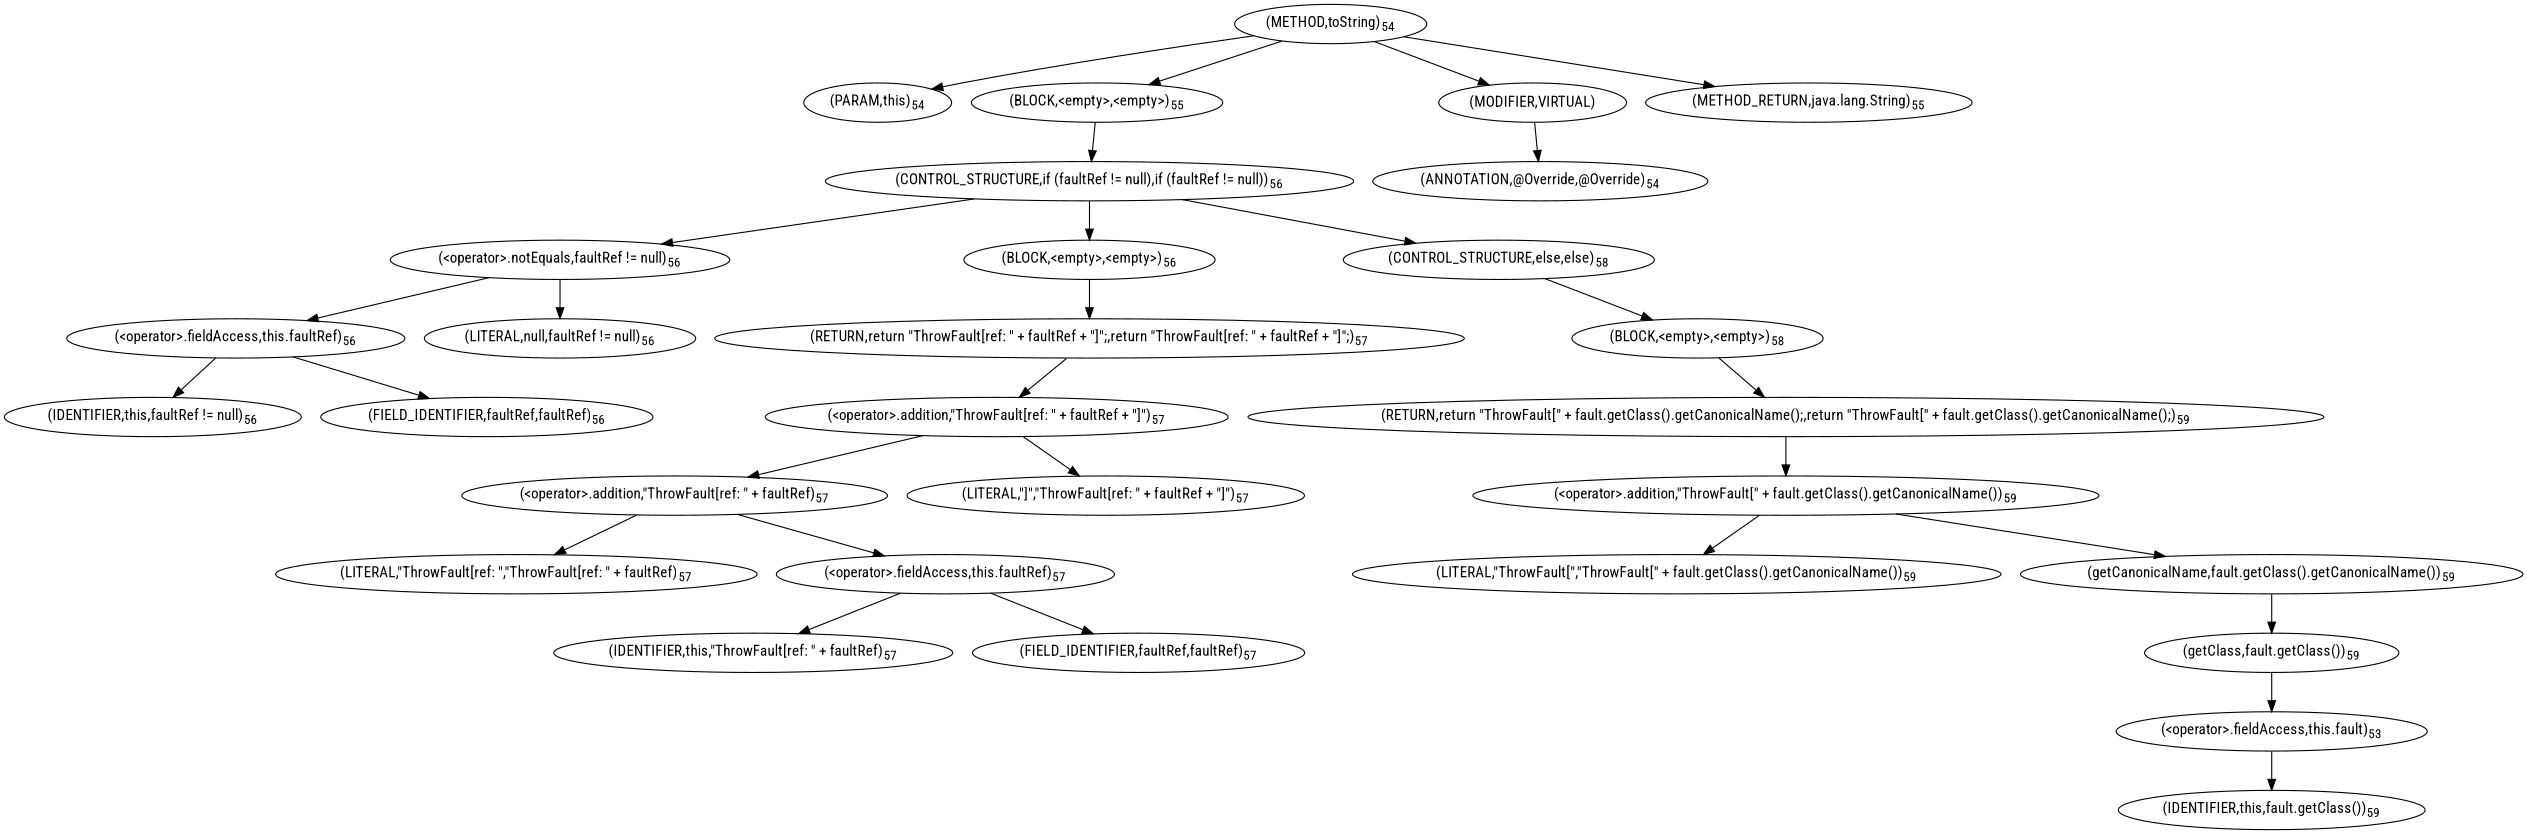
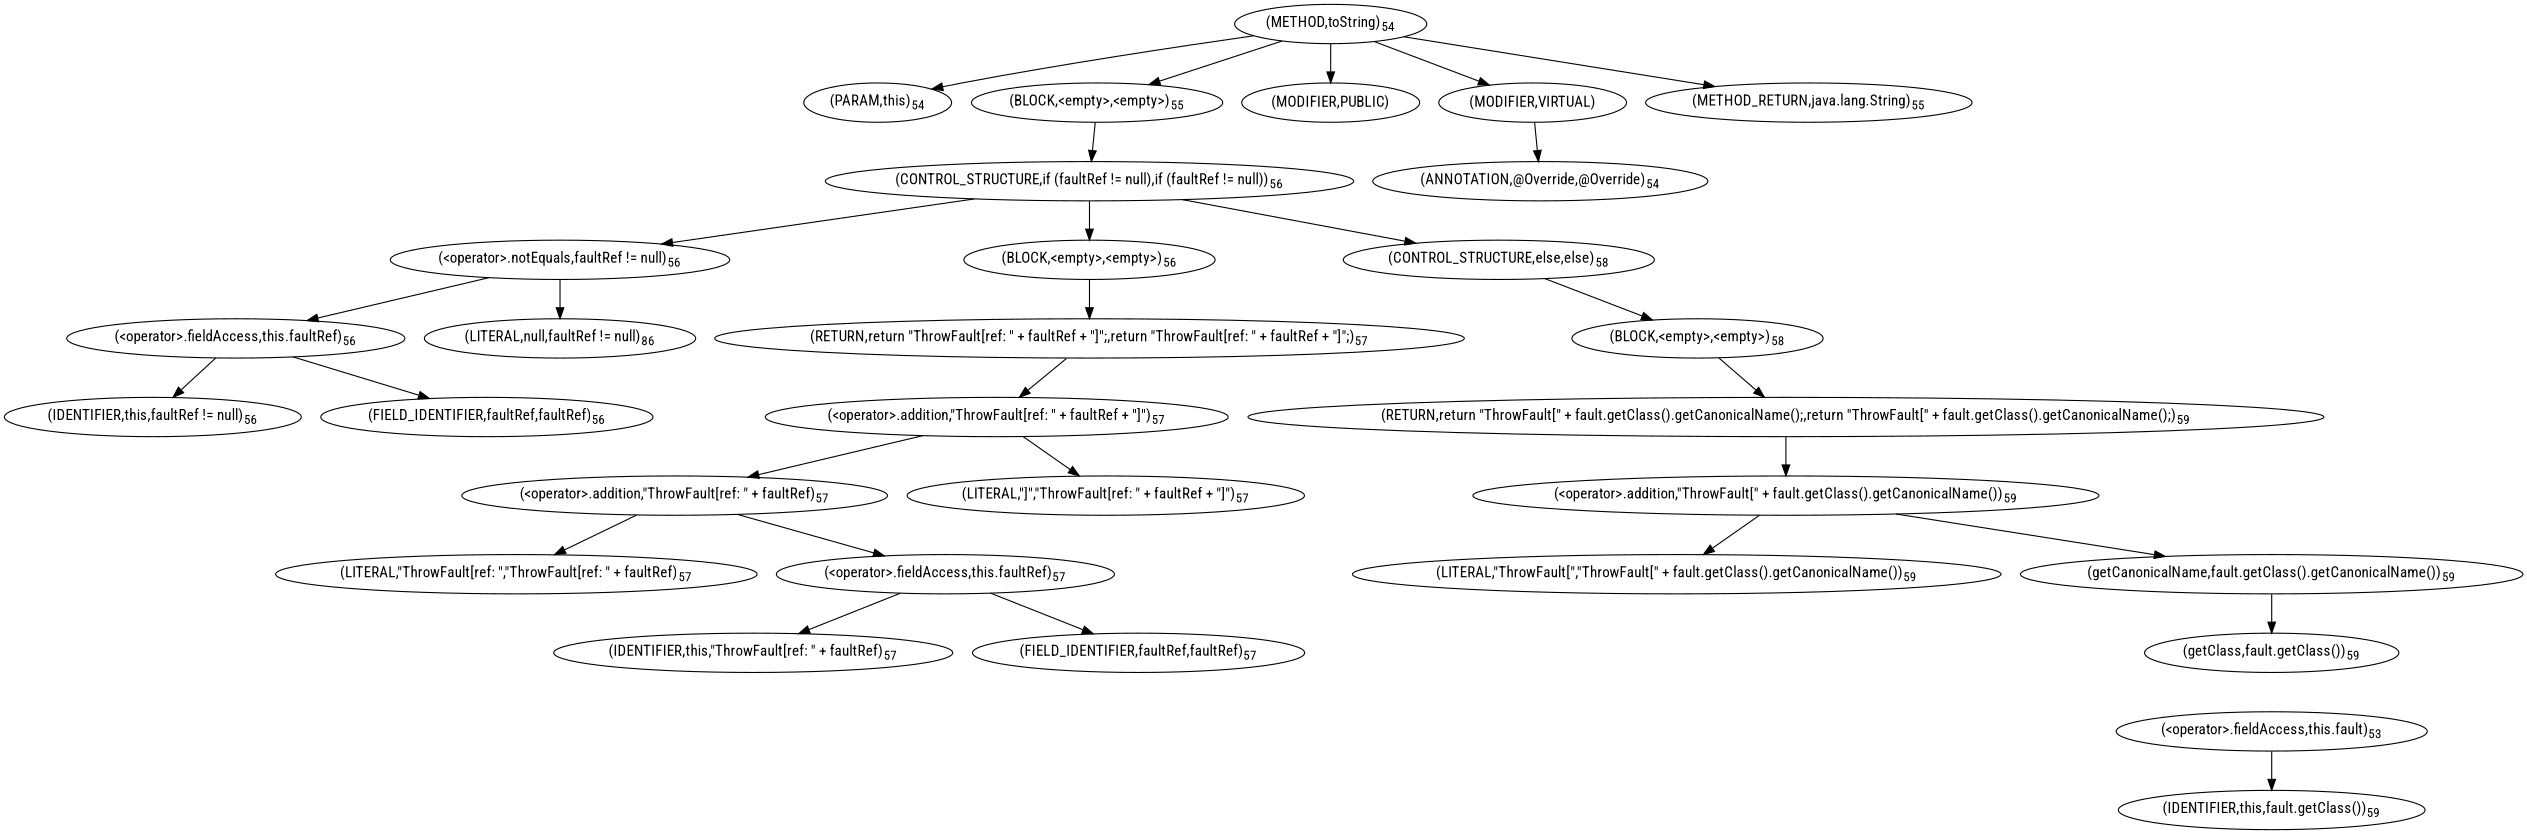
node "(MODIFIER,PUBLIC)": added
node "(LITERAL,null,faultRef != null)": text "56" -> "86"
edge "(getClass,fault.getClass())" -> "(<operator>.fieldAccess,this.fault)": removed
